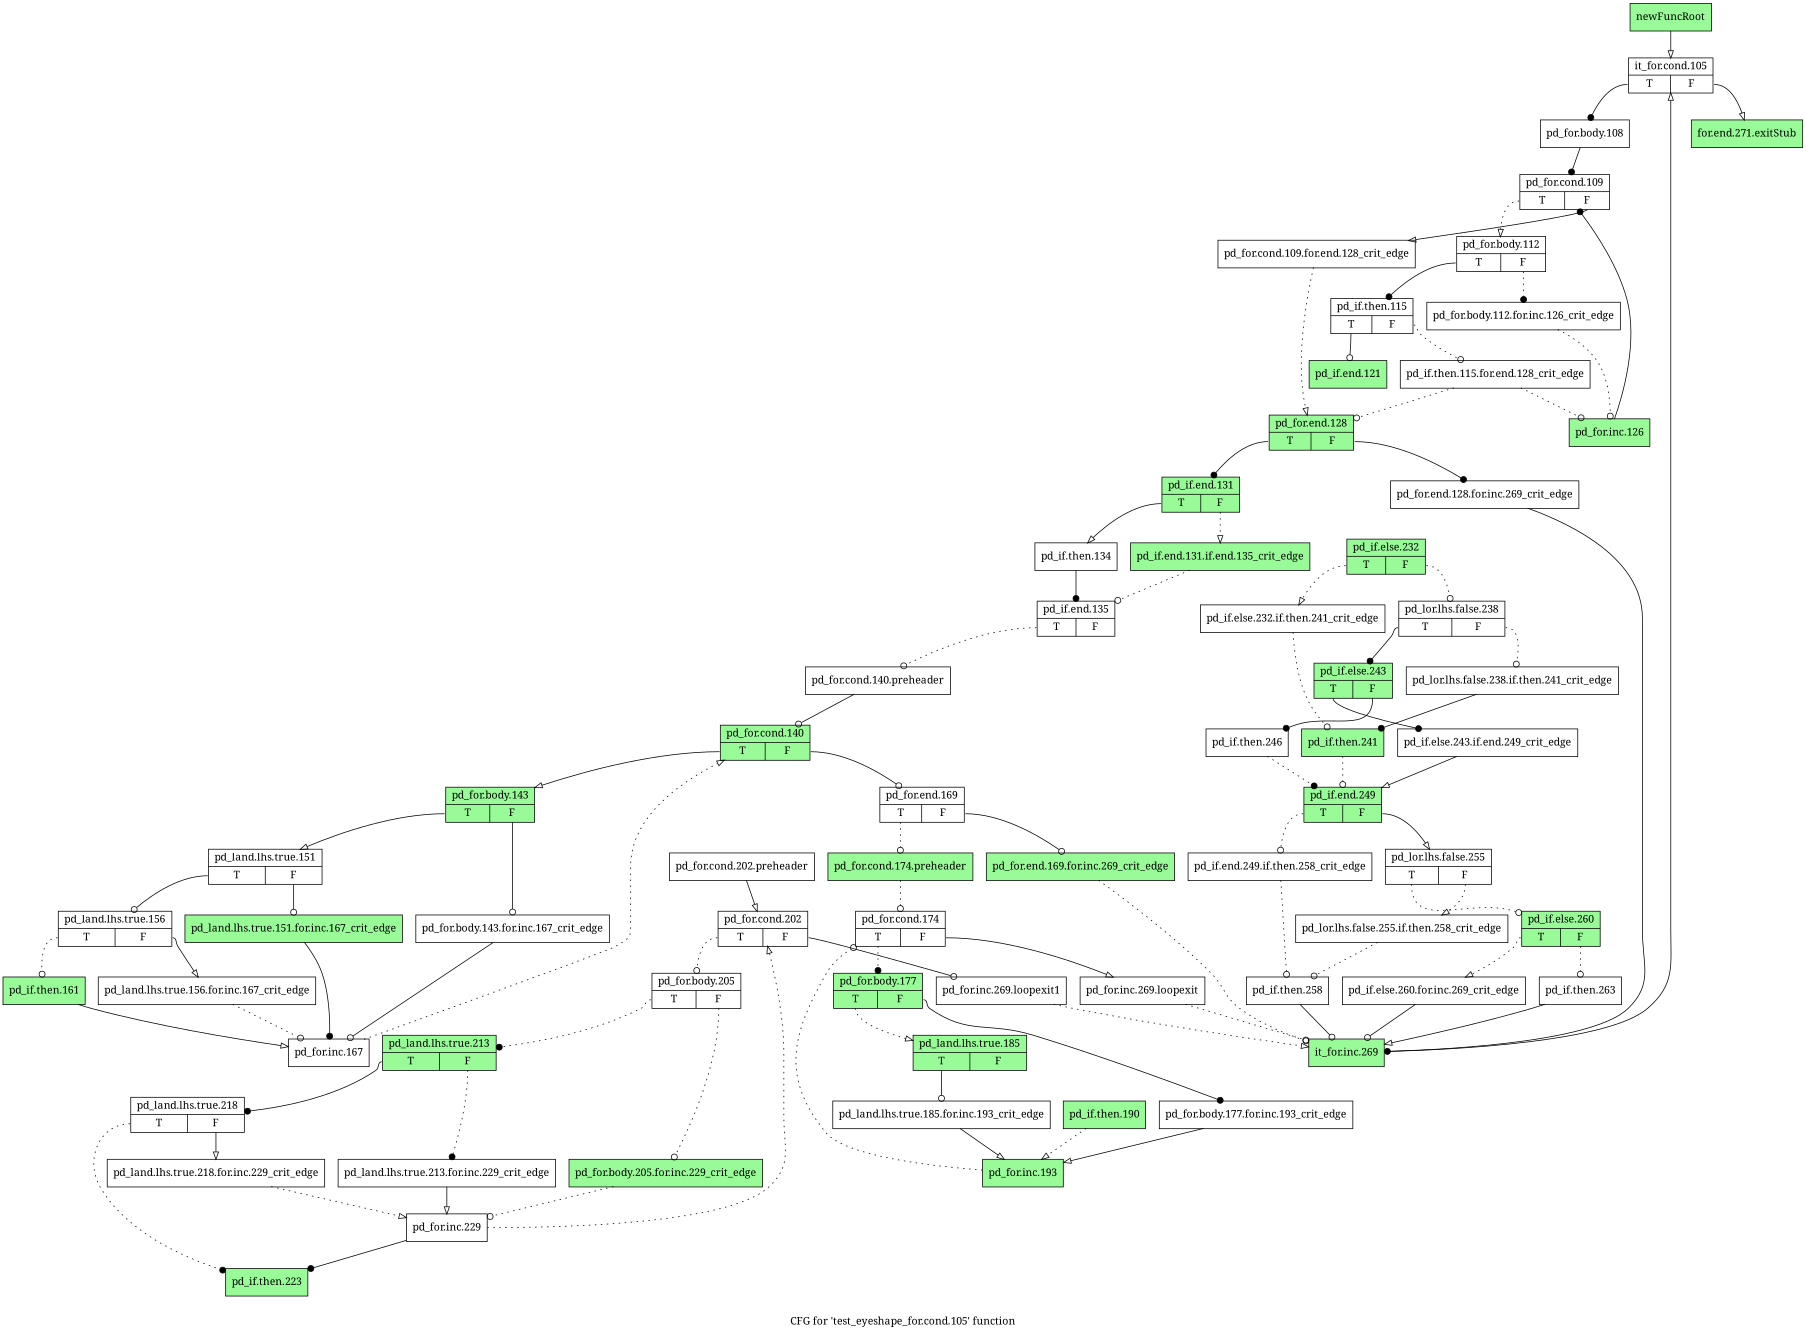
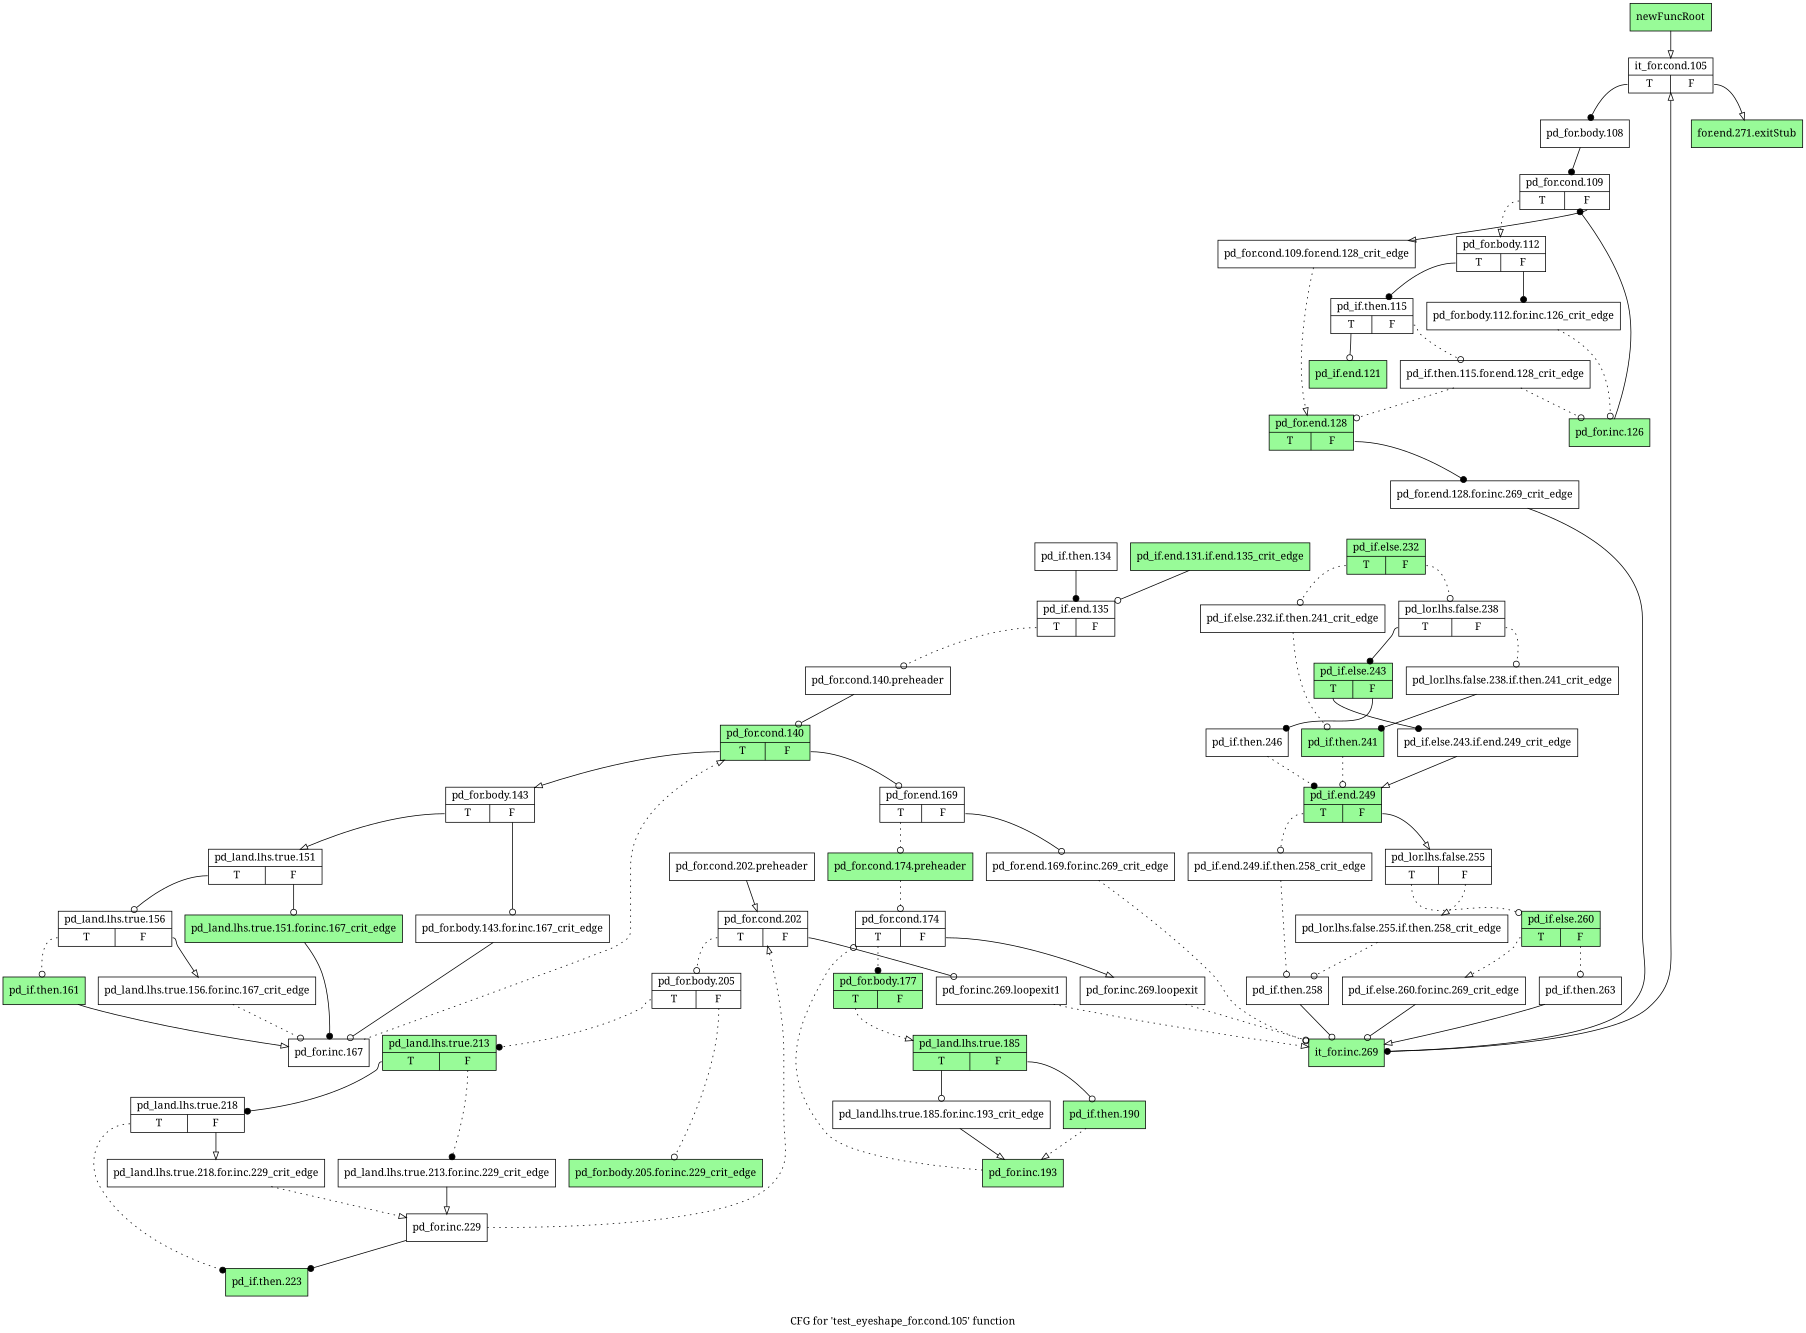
edge "pd_for.body.112" -> "pd_for.body.112.for.inc.126_crit_edge": style dotted -> solid
node "pd_if.end.131": removed
edge "pd_if.else.232" -> "pd_if.else.232.if.then.241_crit_edge": arrowhead onormal -> odot
edge "pd_if.end.131.if.end.135_crit_edge" -> "pd_if.end.135": style dotted -> solid
node "pd_for.body.143": fillcolor palegreen -> white
node "pd_for.end.169.for.inc.269_crit_edge": fillcolor palegreen -> white
edge "pd_land.lhs.true.185" -> "pd_if.then.190": added
node "pd_for.body.177.for.inc.193_crit_edge": removed
edge "pd_for.body.205.for.inc.229_crit_edge" -> "pd_for.inc.229": removed
